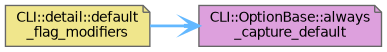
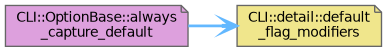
edge "CLI::detail::default _flag_modifiers" -> "CLI::OptionBase::always _capture_default": reversed
